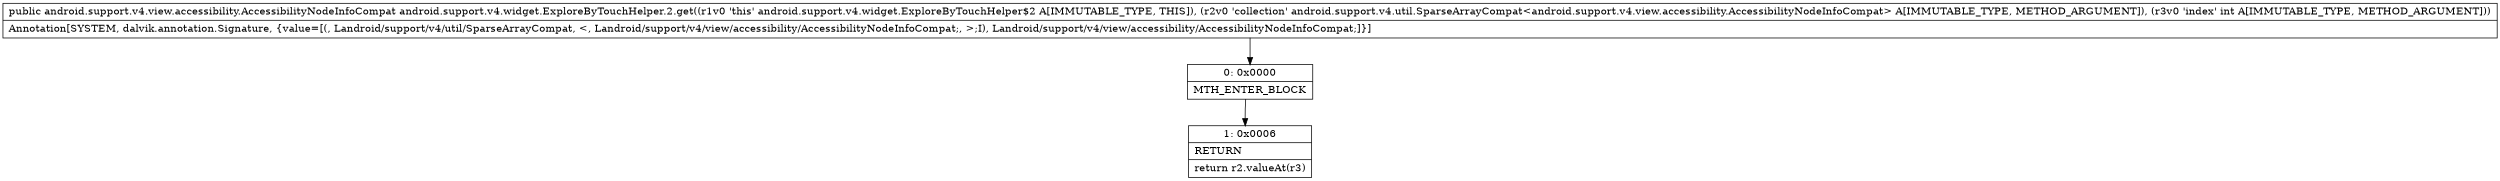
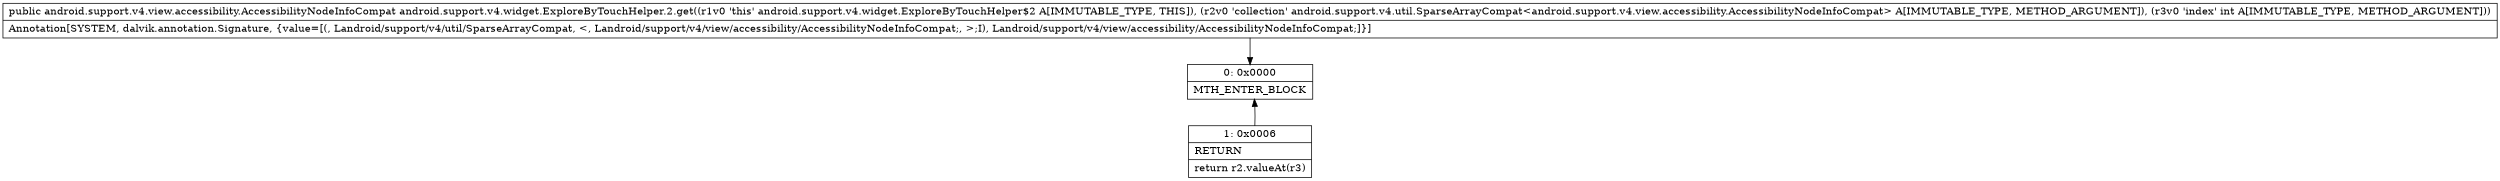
edge "0: 0x0000" -> "1: 0x0006": reversed
